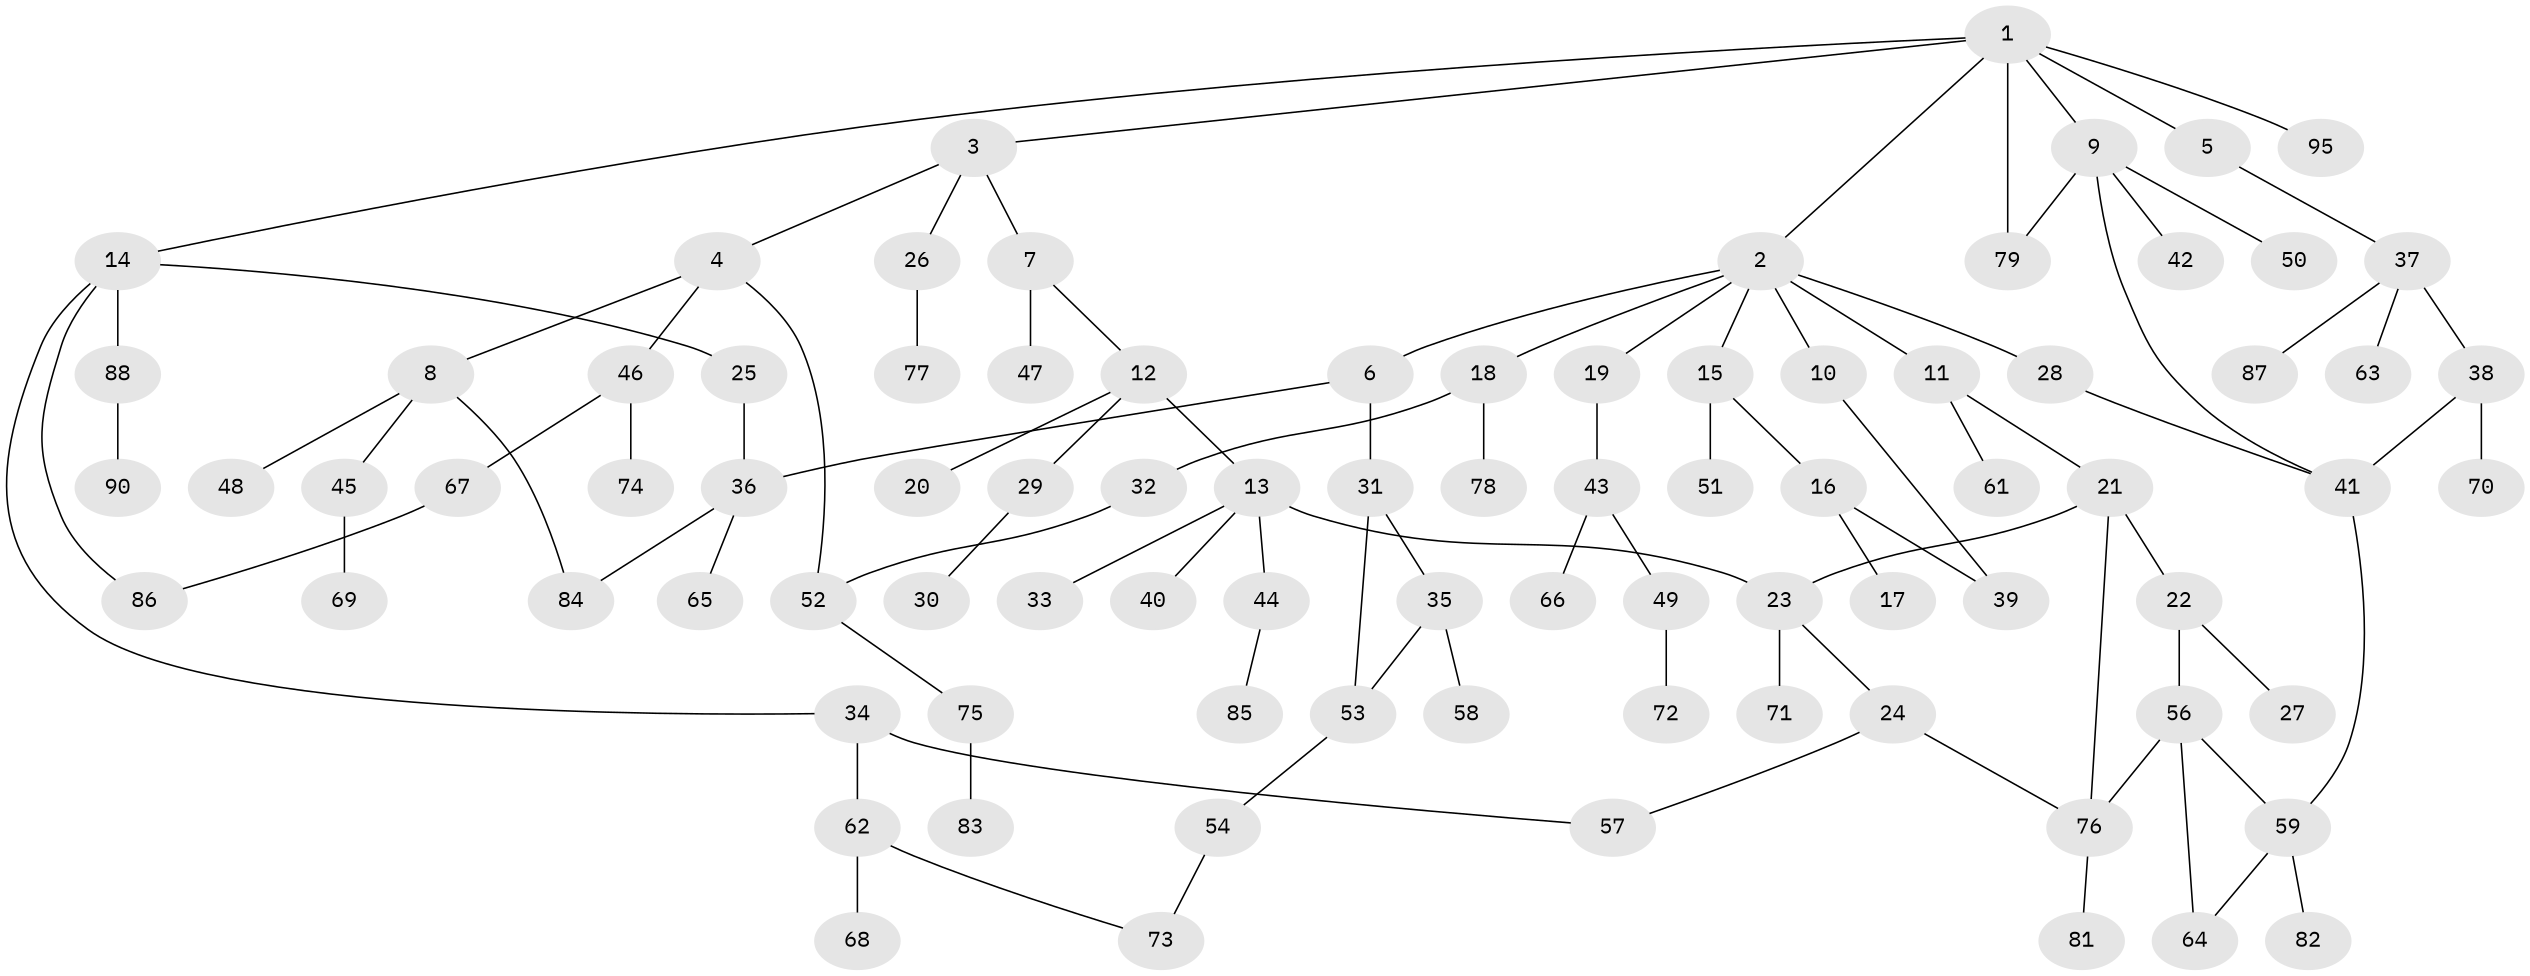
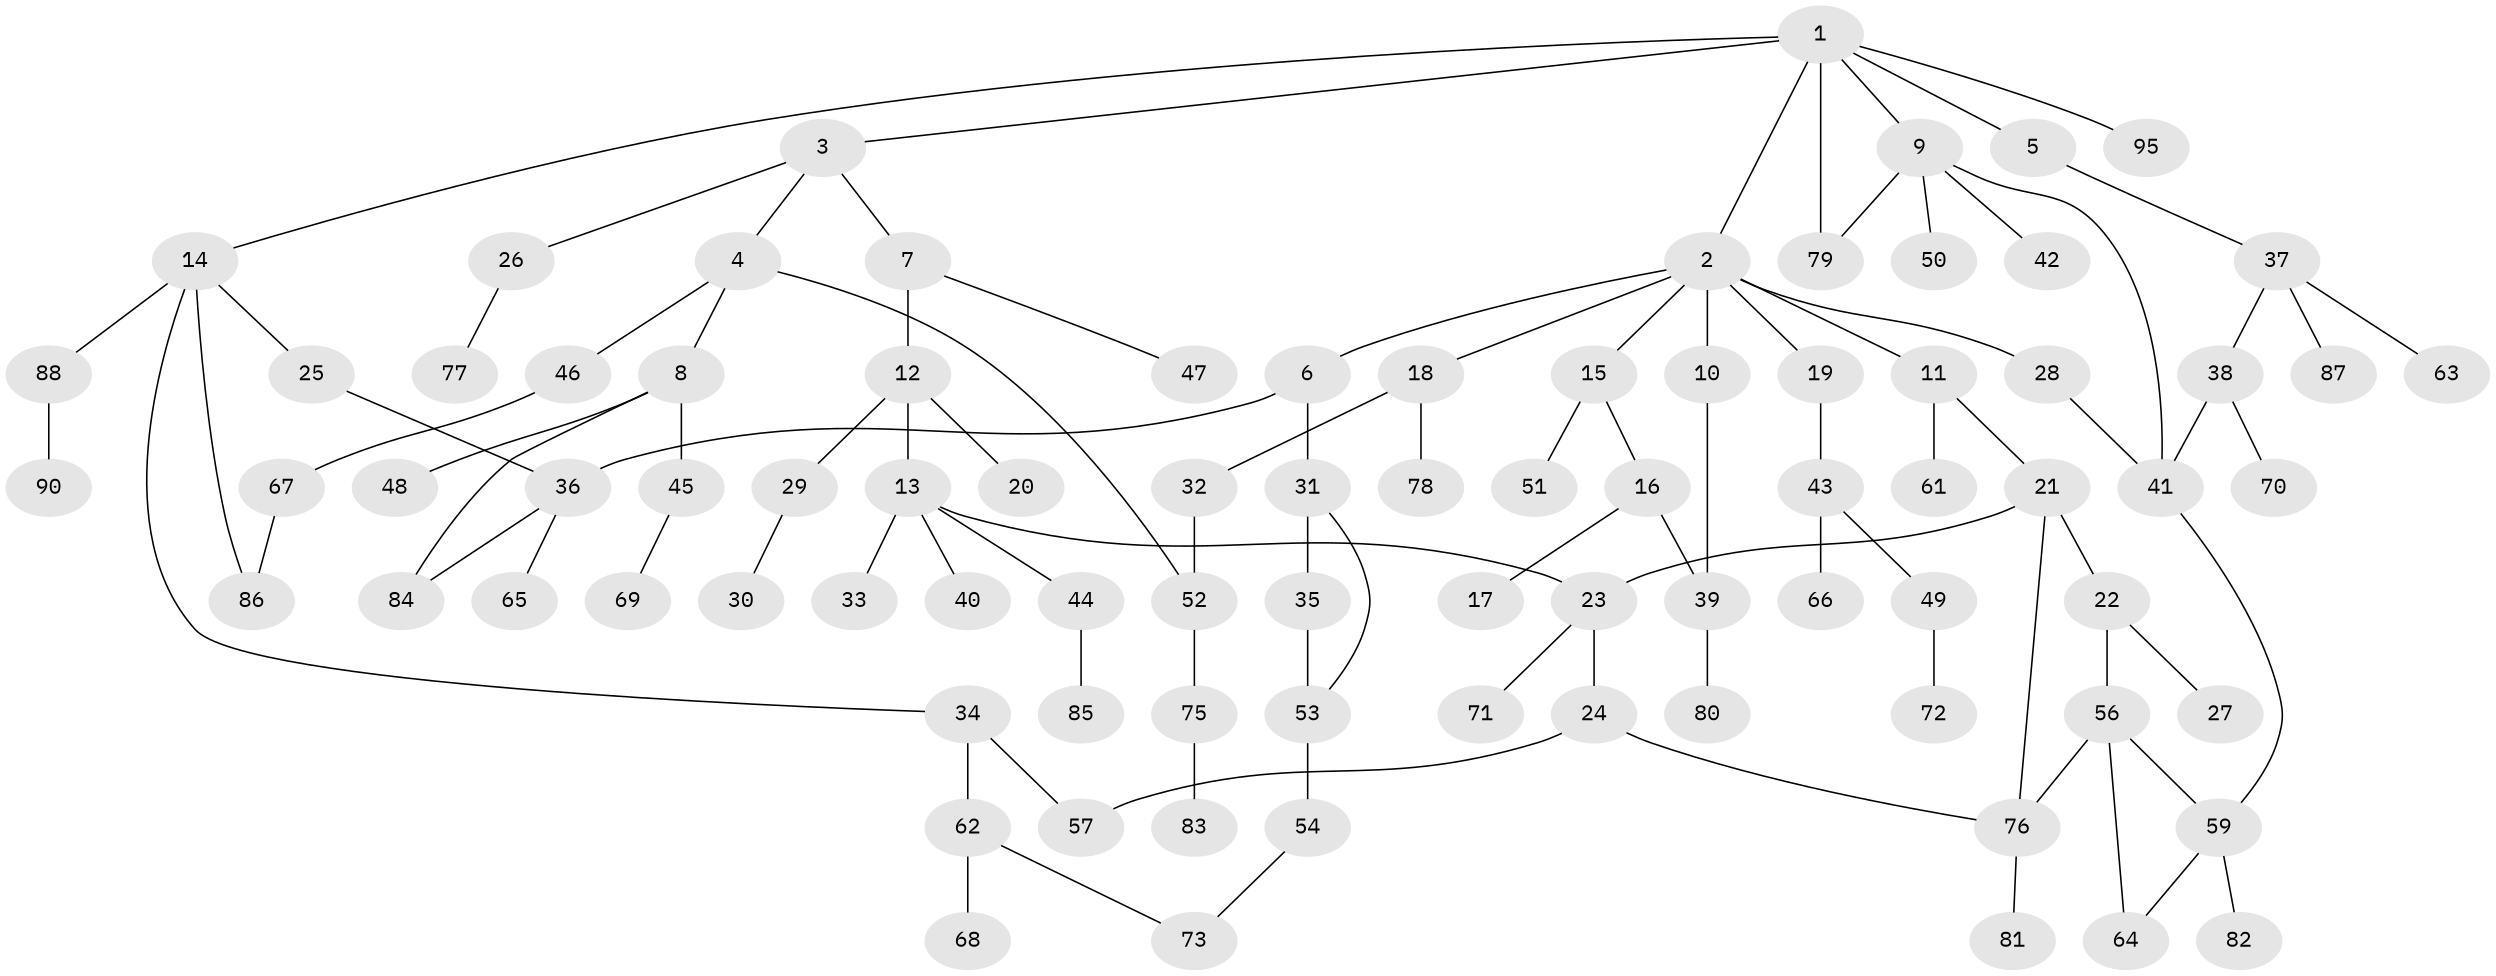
node "74": removed
node "58": removed
node "80": added
